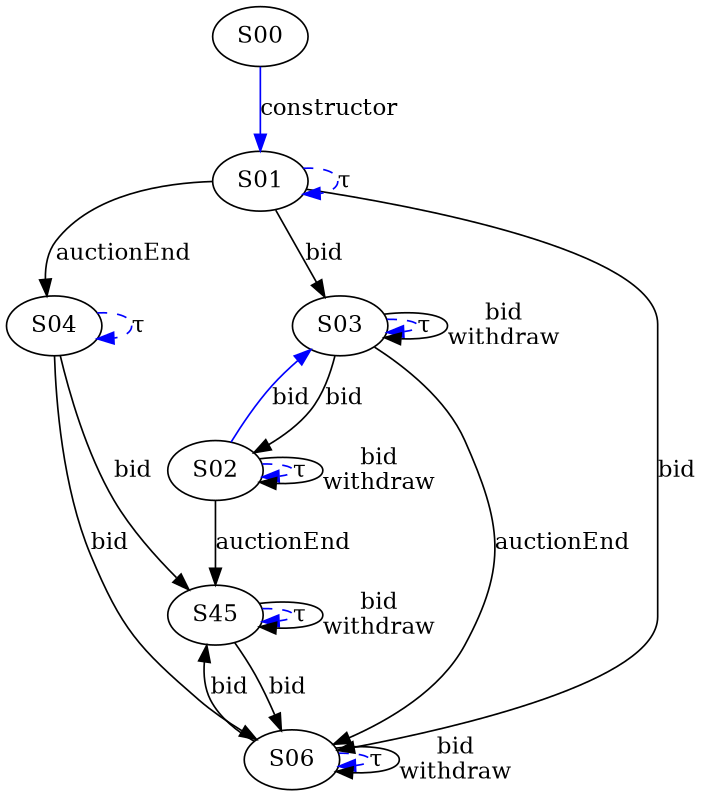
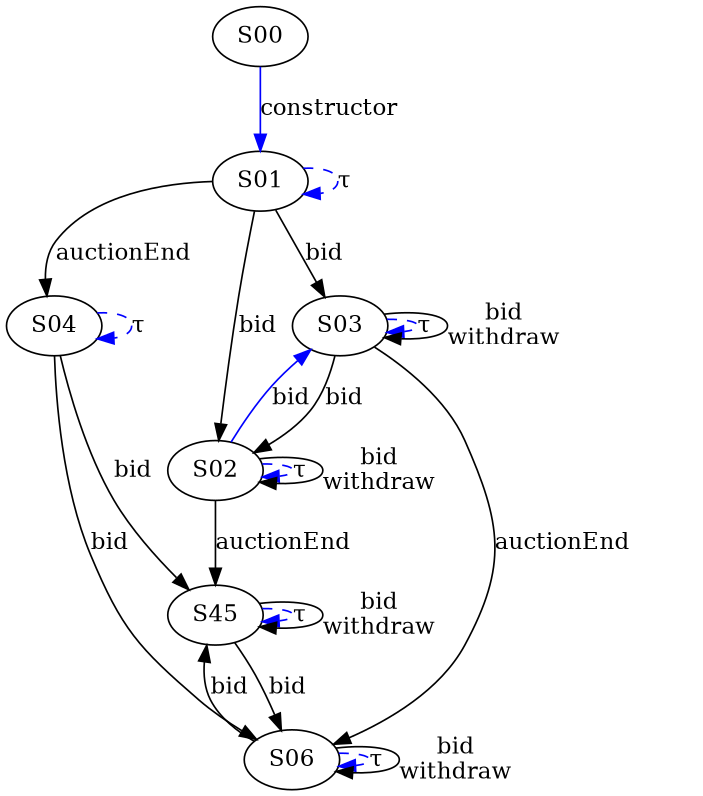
edge "S01" -> "S06": now "S01" -> "S02"
